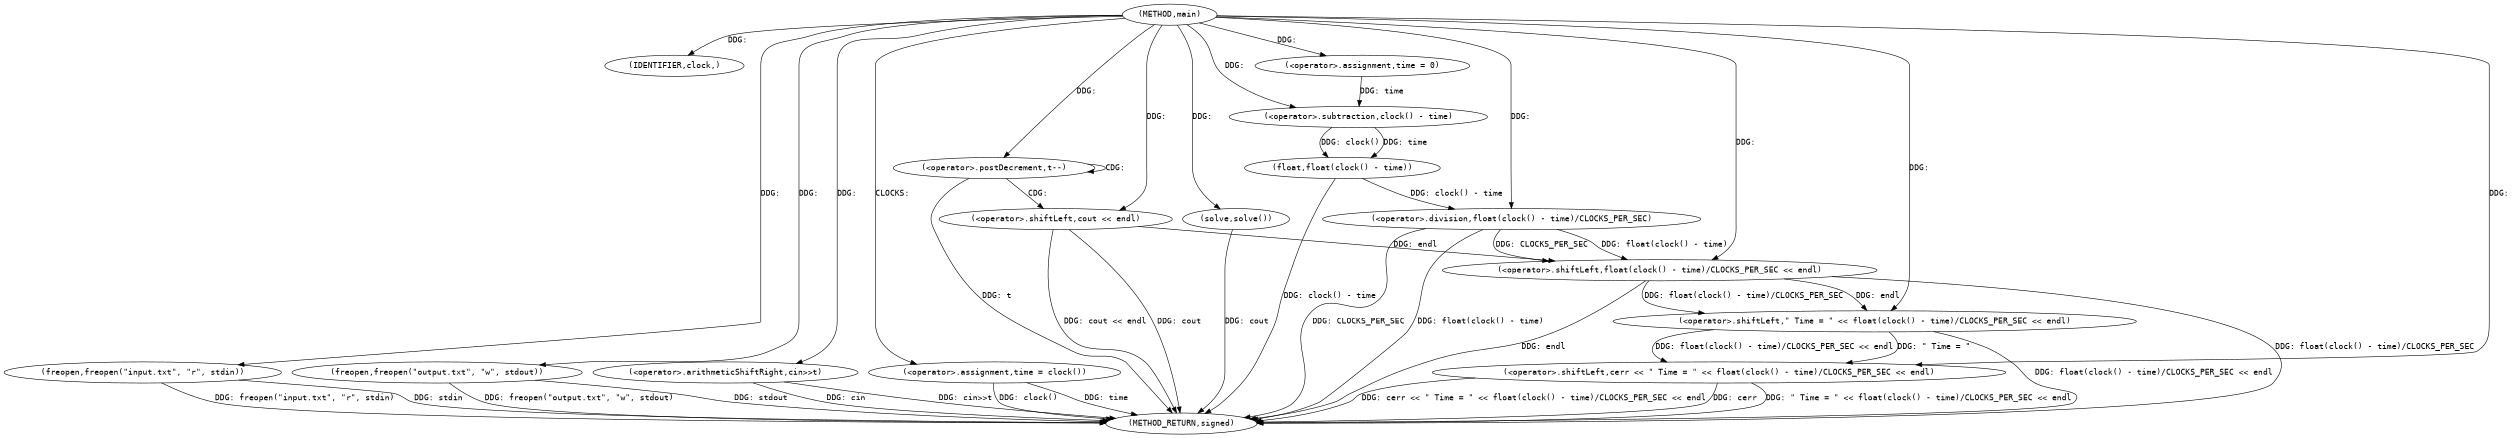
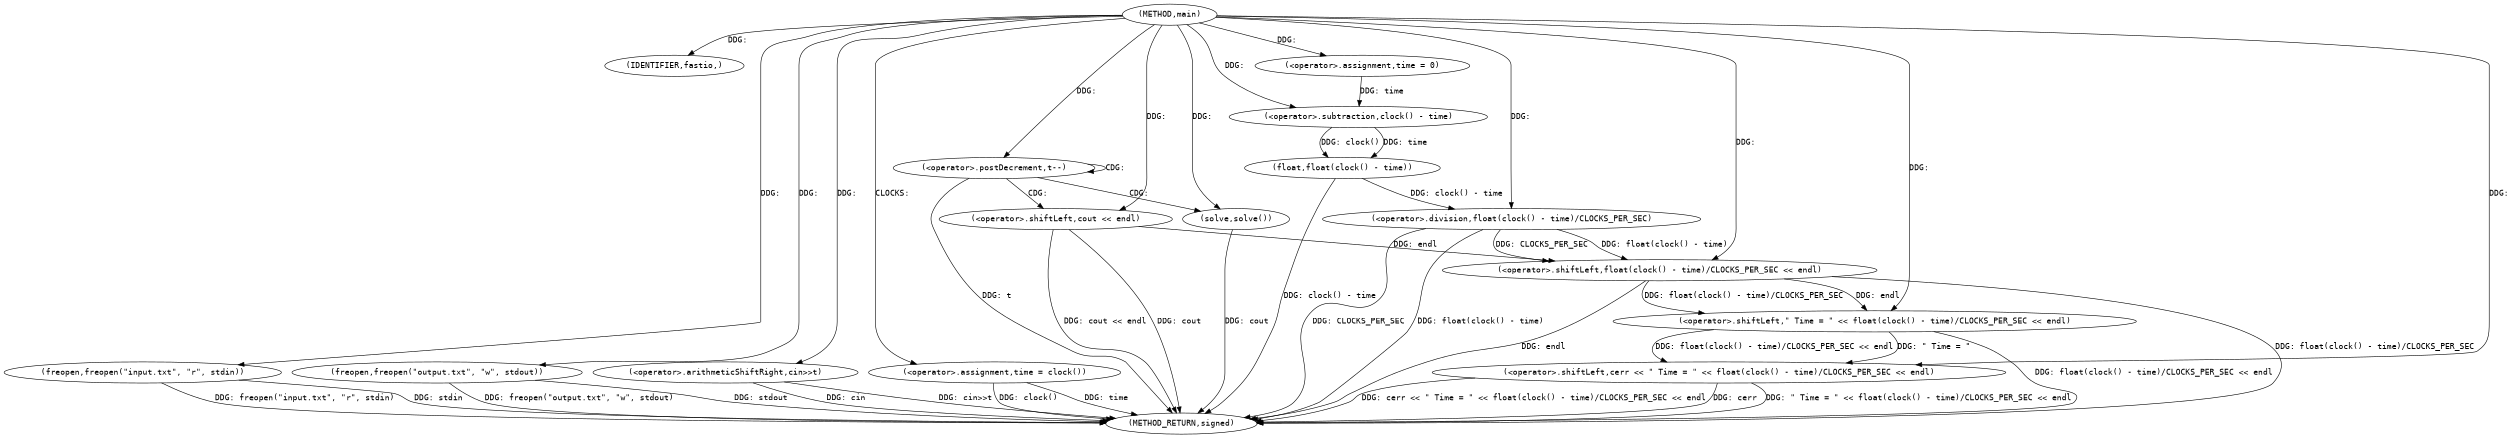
node "(IDENTIFIER,clock,)": label "(IDENTIFIER,clock,)" -> "(IDENTIFIER,fastio,)"
edge "(<operator>.postDecrement,t--)" -> "(solve,solve())": added, label "CDG:"
